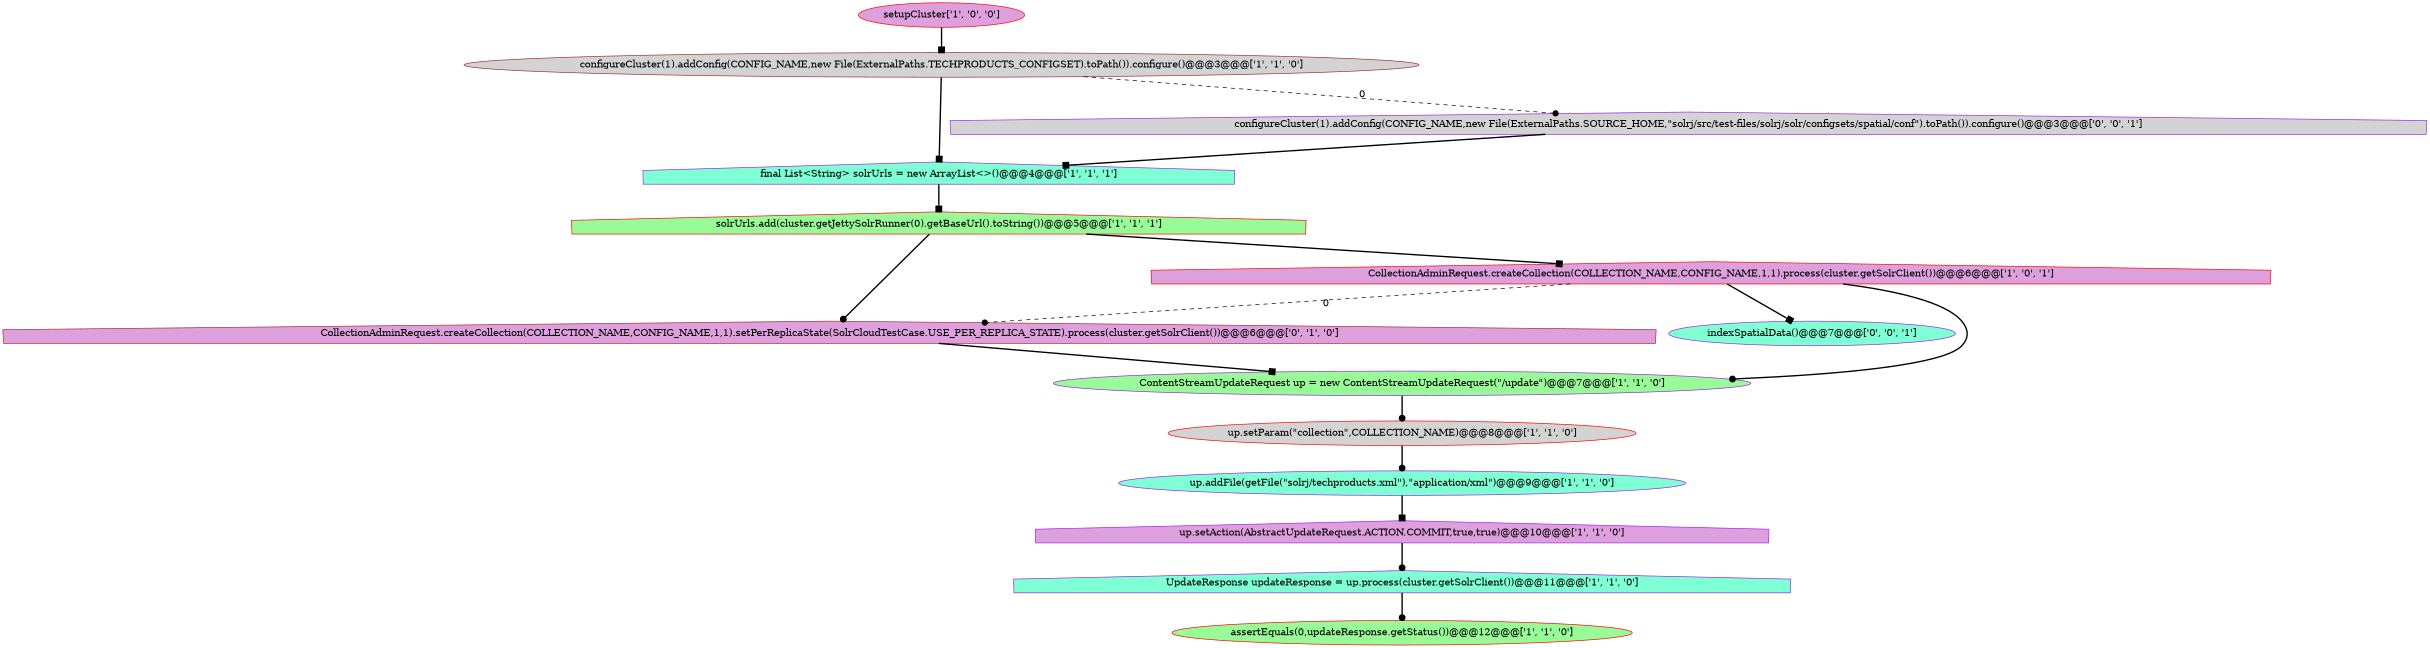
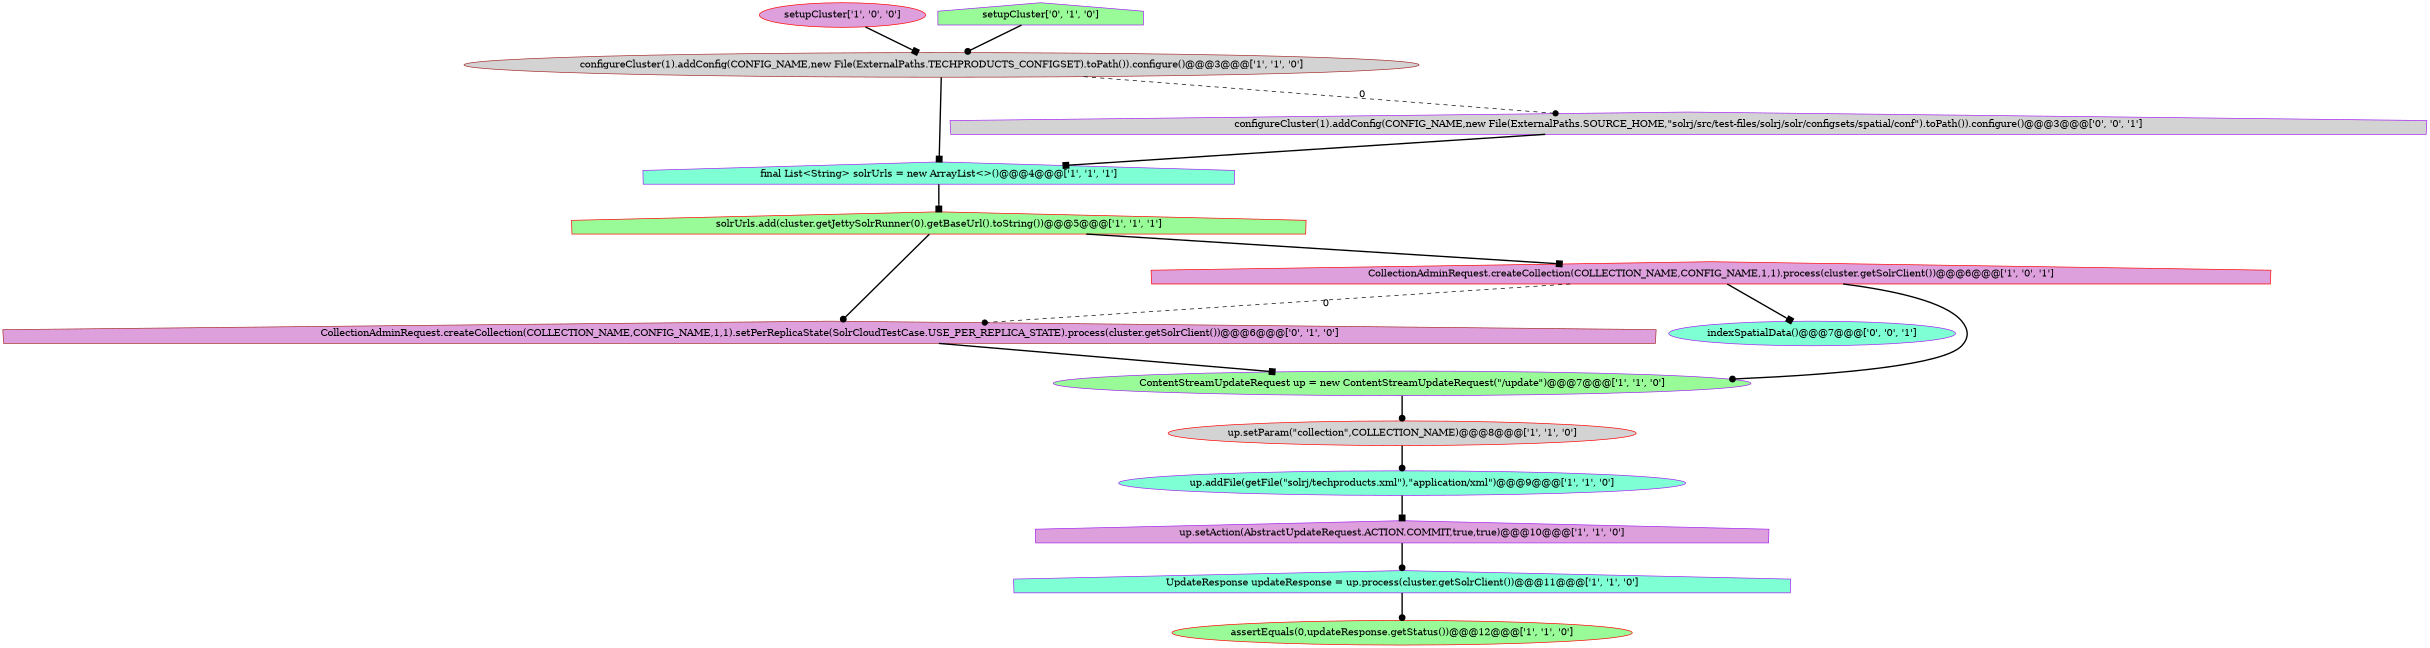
node "setupCluster['0', '1', '0']": added
